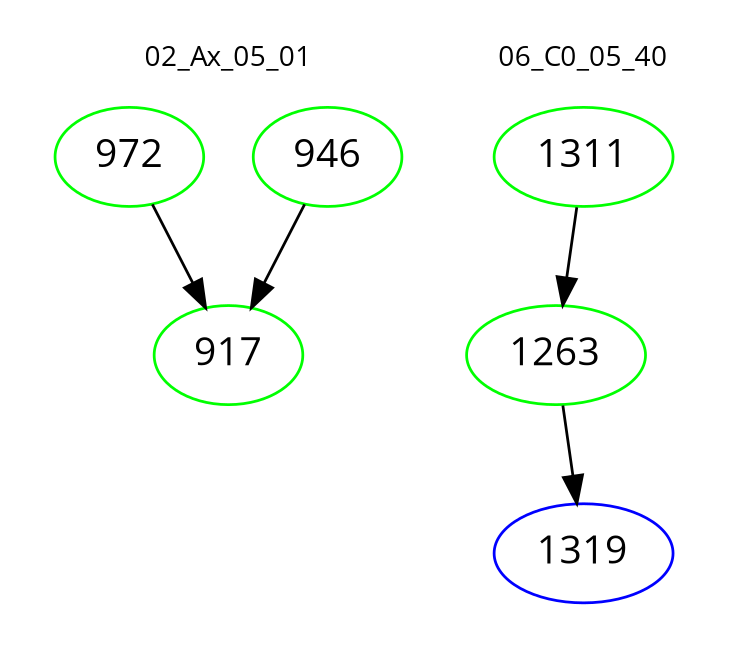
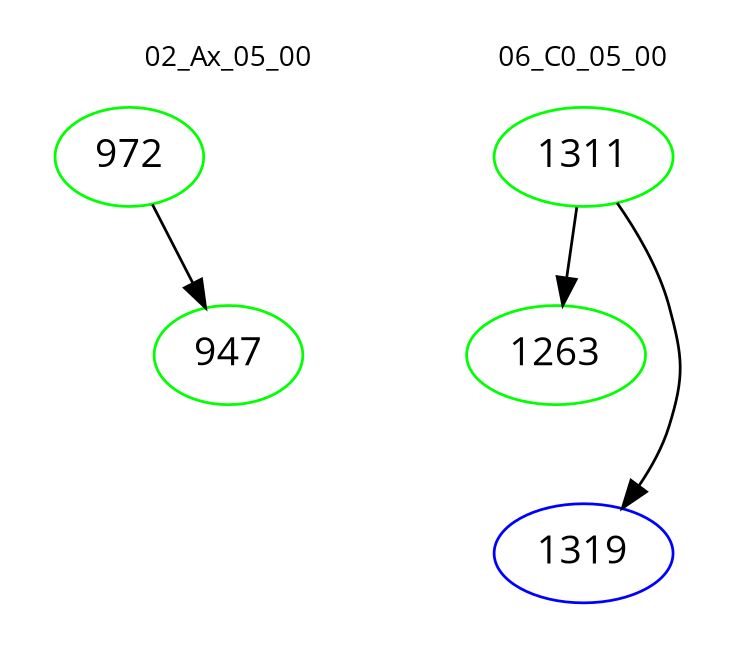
cluster "02_Ax_05_01": label "02_Ax_05_01" -> "02_Ax_05_00"
cluster "06_C0_05_40": label "06_C0_05_40" -> "06_C0_05_00"
node "946": removed
node "917": label "917" -> "947"
edge "1263" -> "1319": now "1311" -> "1319"
